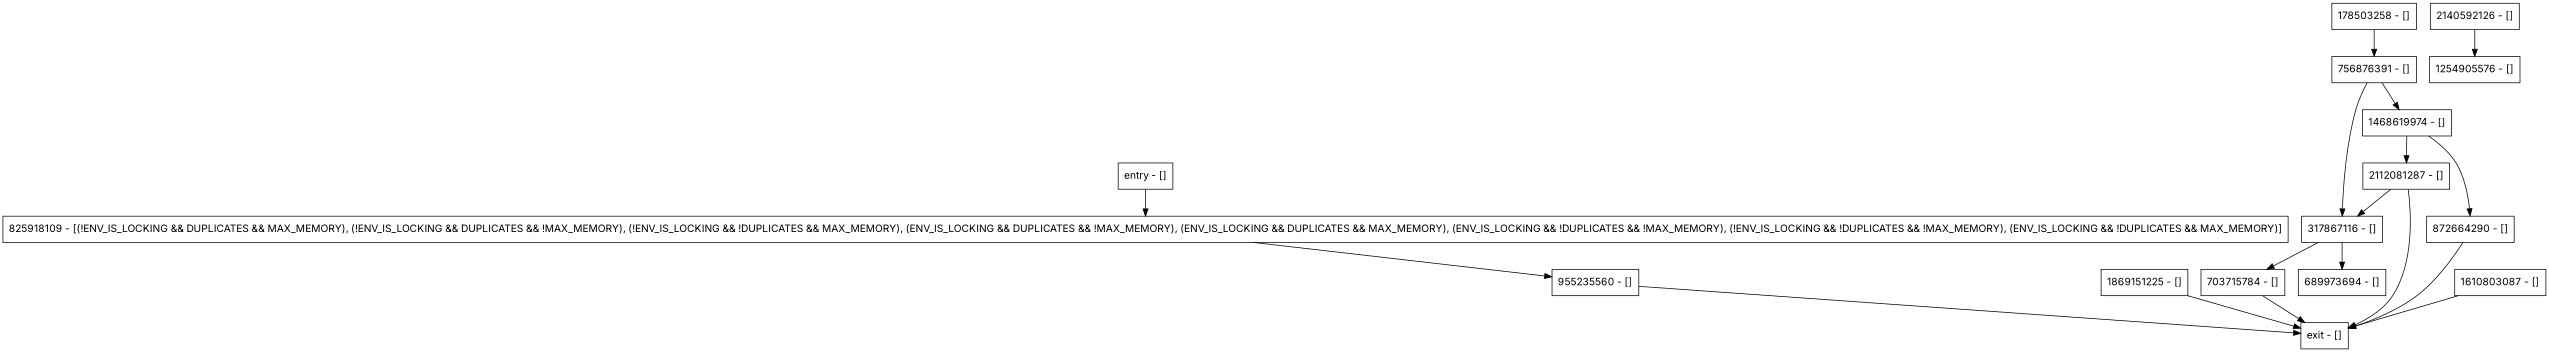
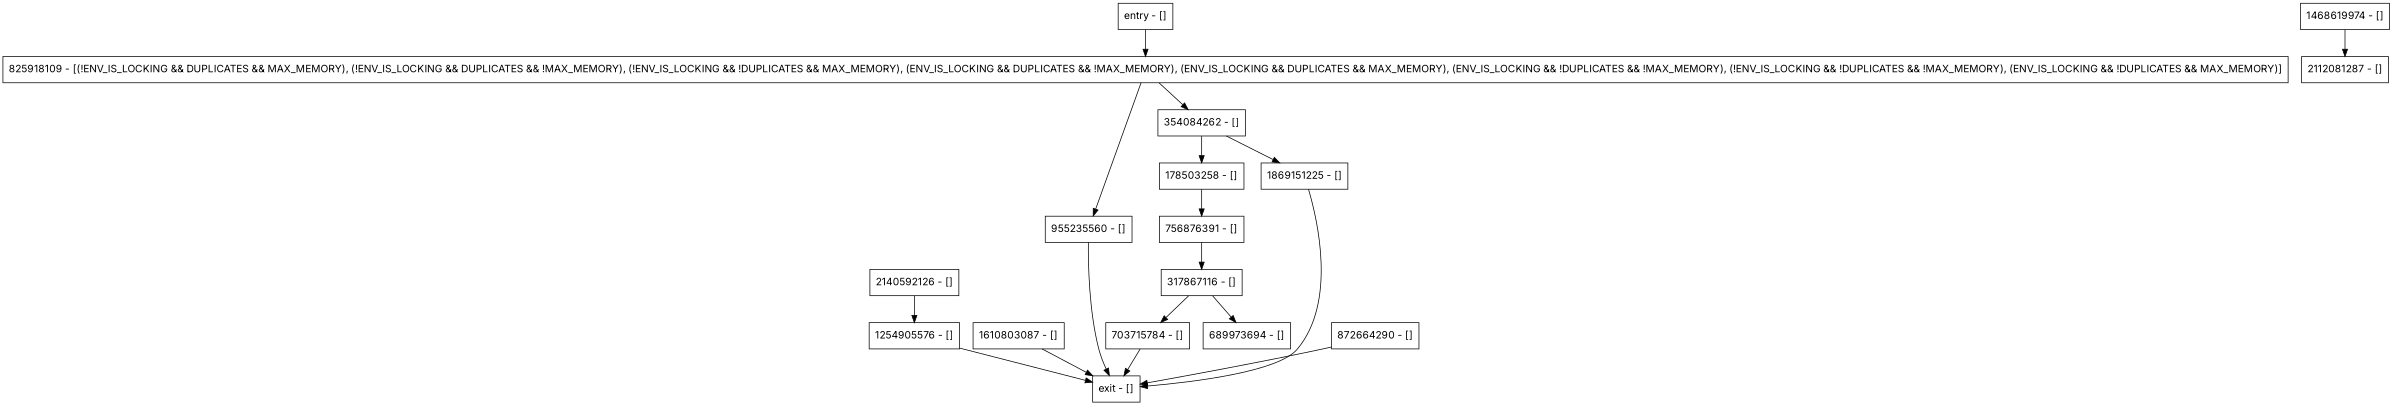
edge "756876391 - []" -> "1468619974 - []": removed
node "354084262 - []": added
edge "1468619974 - []" -> "872664290 - []": removed
edge "2112081287 - []" -> "317867116 - []": removed
edge "2112081287 - []" -> "exit - []": now "1254905576 - []" -> "exit - []"
